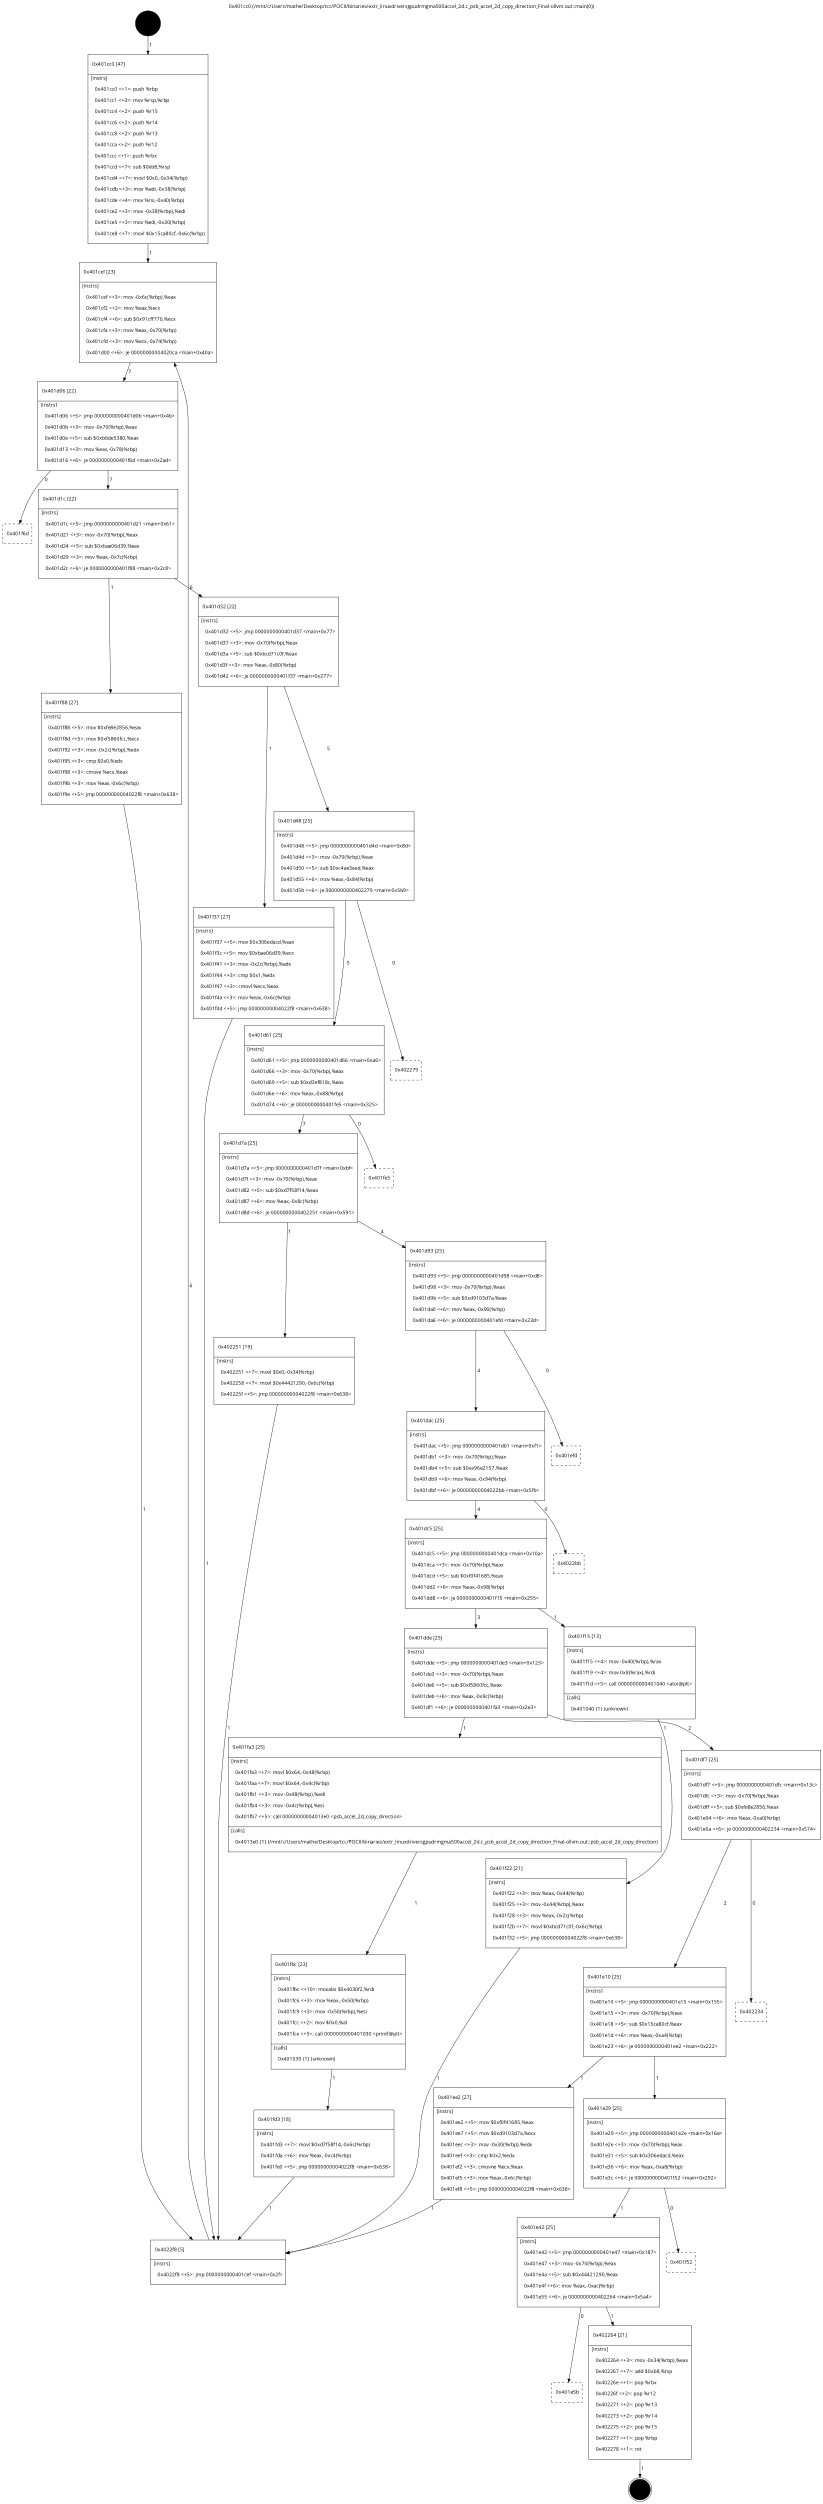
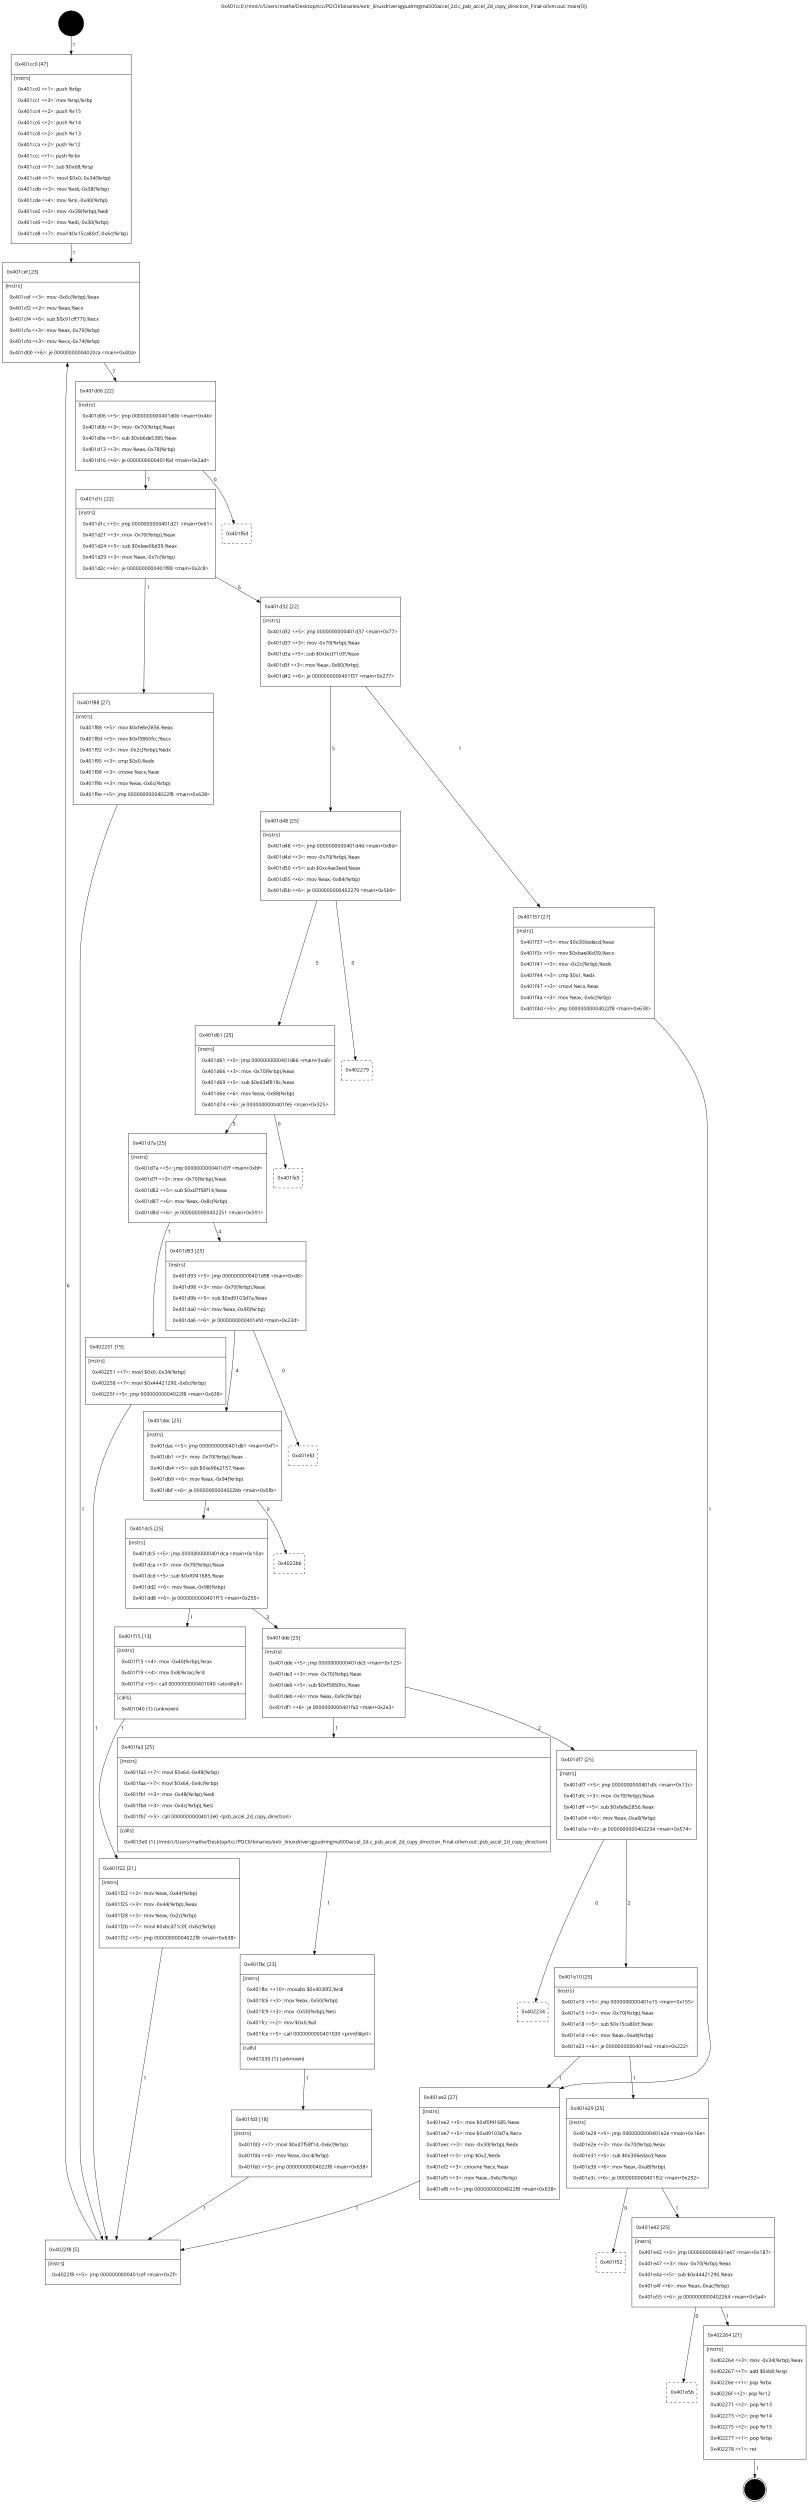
edge "0x401d61 [25]" -> "0x401d7a [25]": label " 7" -> " 5"
edge "0x401f37 [27]" -> "0x4022f8 [5]": now "0x401f37 [27]" -> "0x401ee2 [27]"
